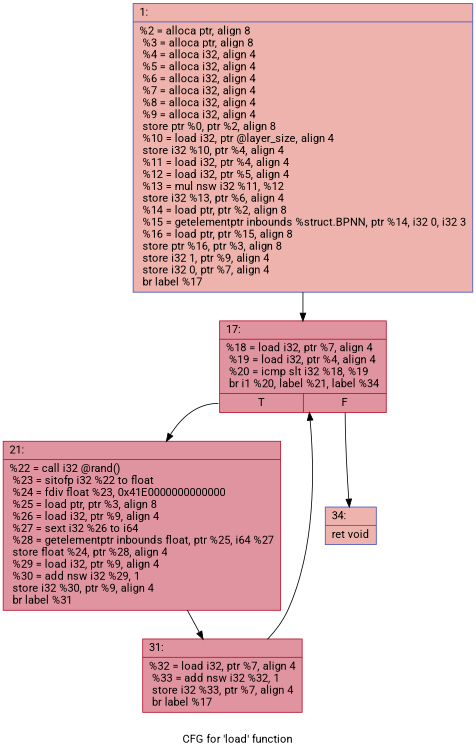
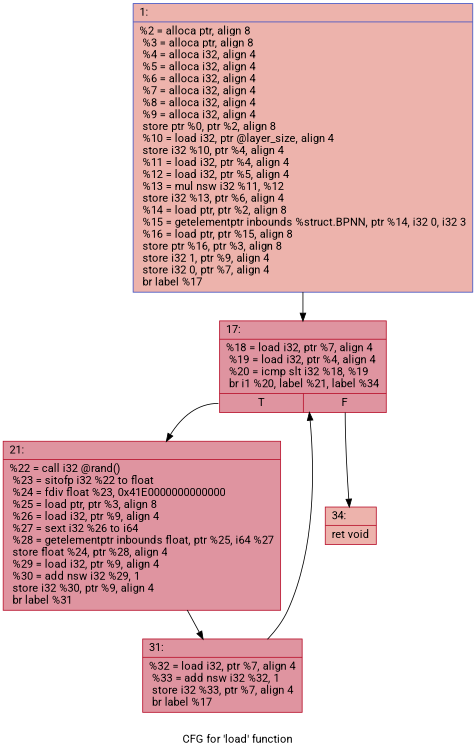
node "34:": color #3d50c3ff -> #b70d28ff
